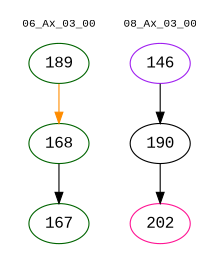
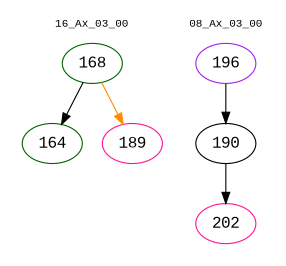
cluster "06_Ax_03_00": label "06_Ax_03_00" -> "16_Ax_03_00"
node "189": color darkgreen -> deeppink
node "146": label "146" -> "196"
edge "189" -> "168": reversed
node "167": label "167" -> "164"
